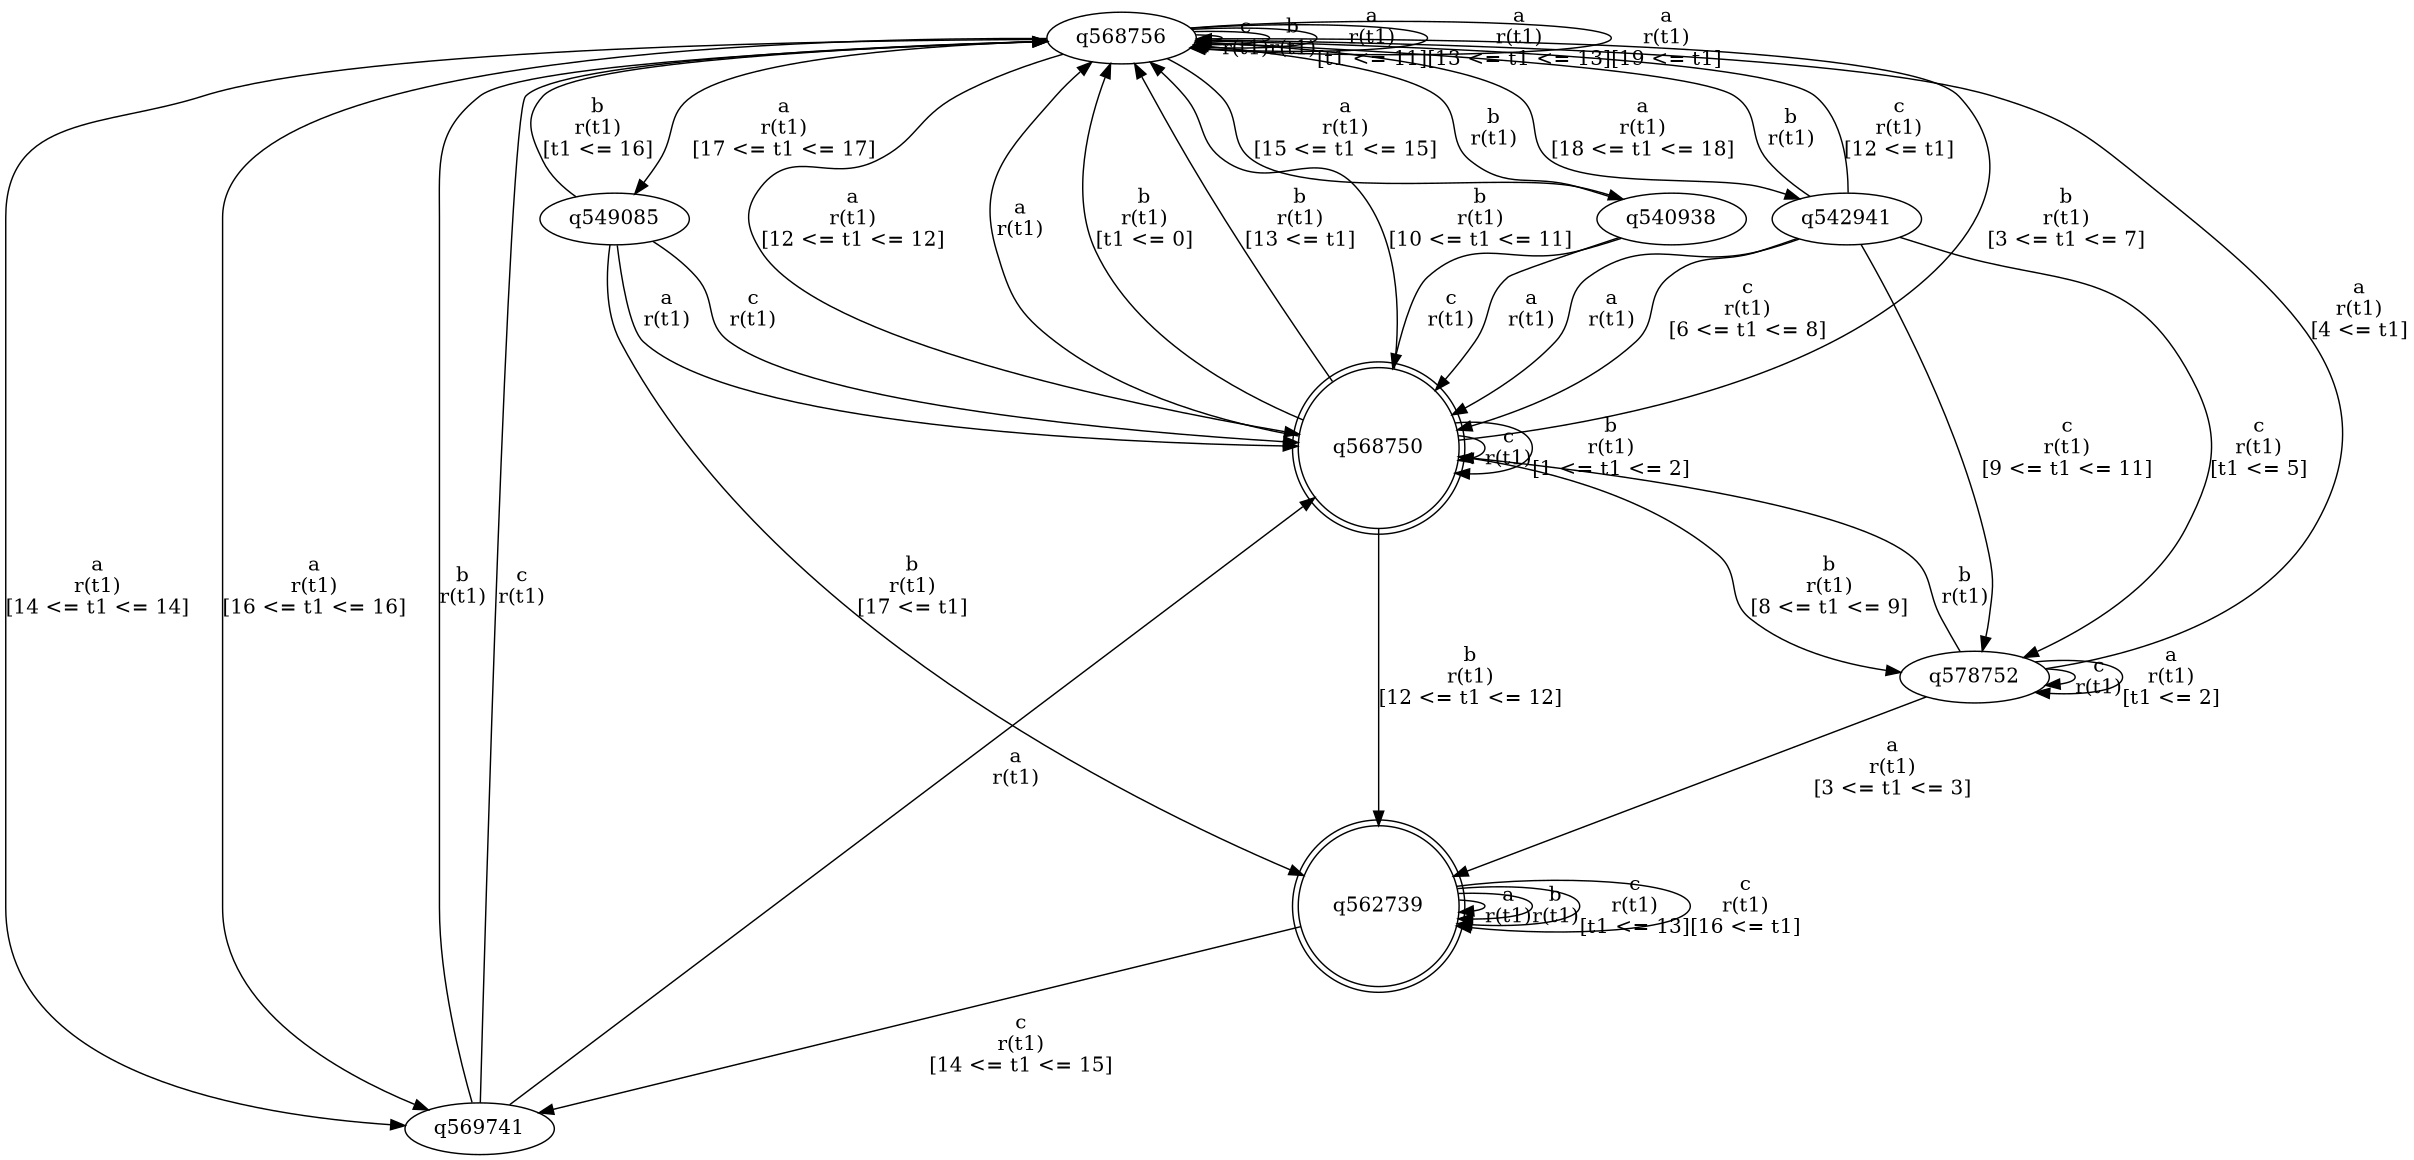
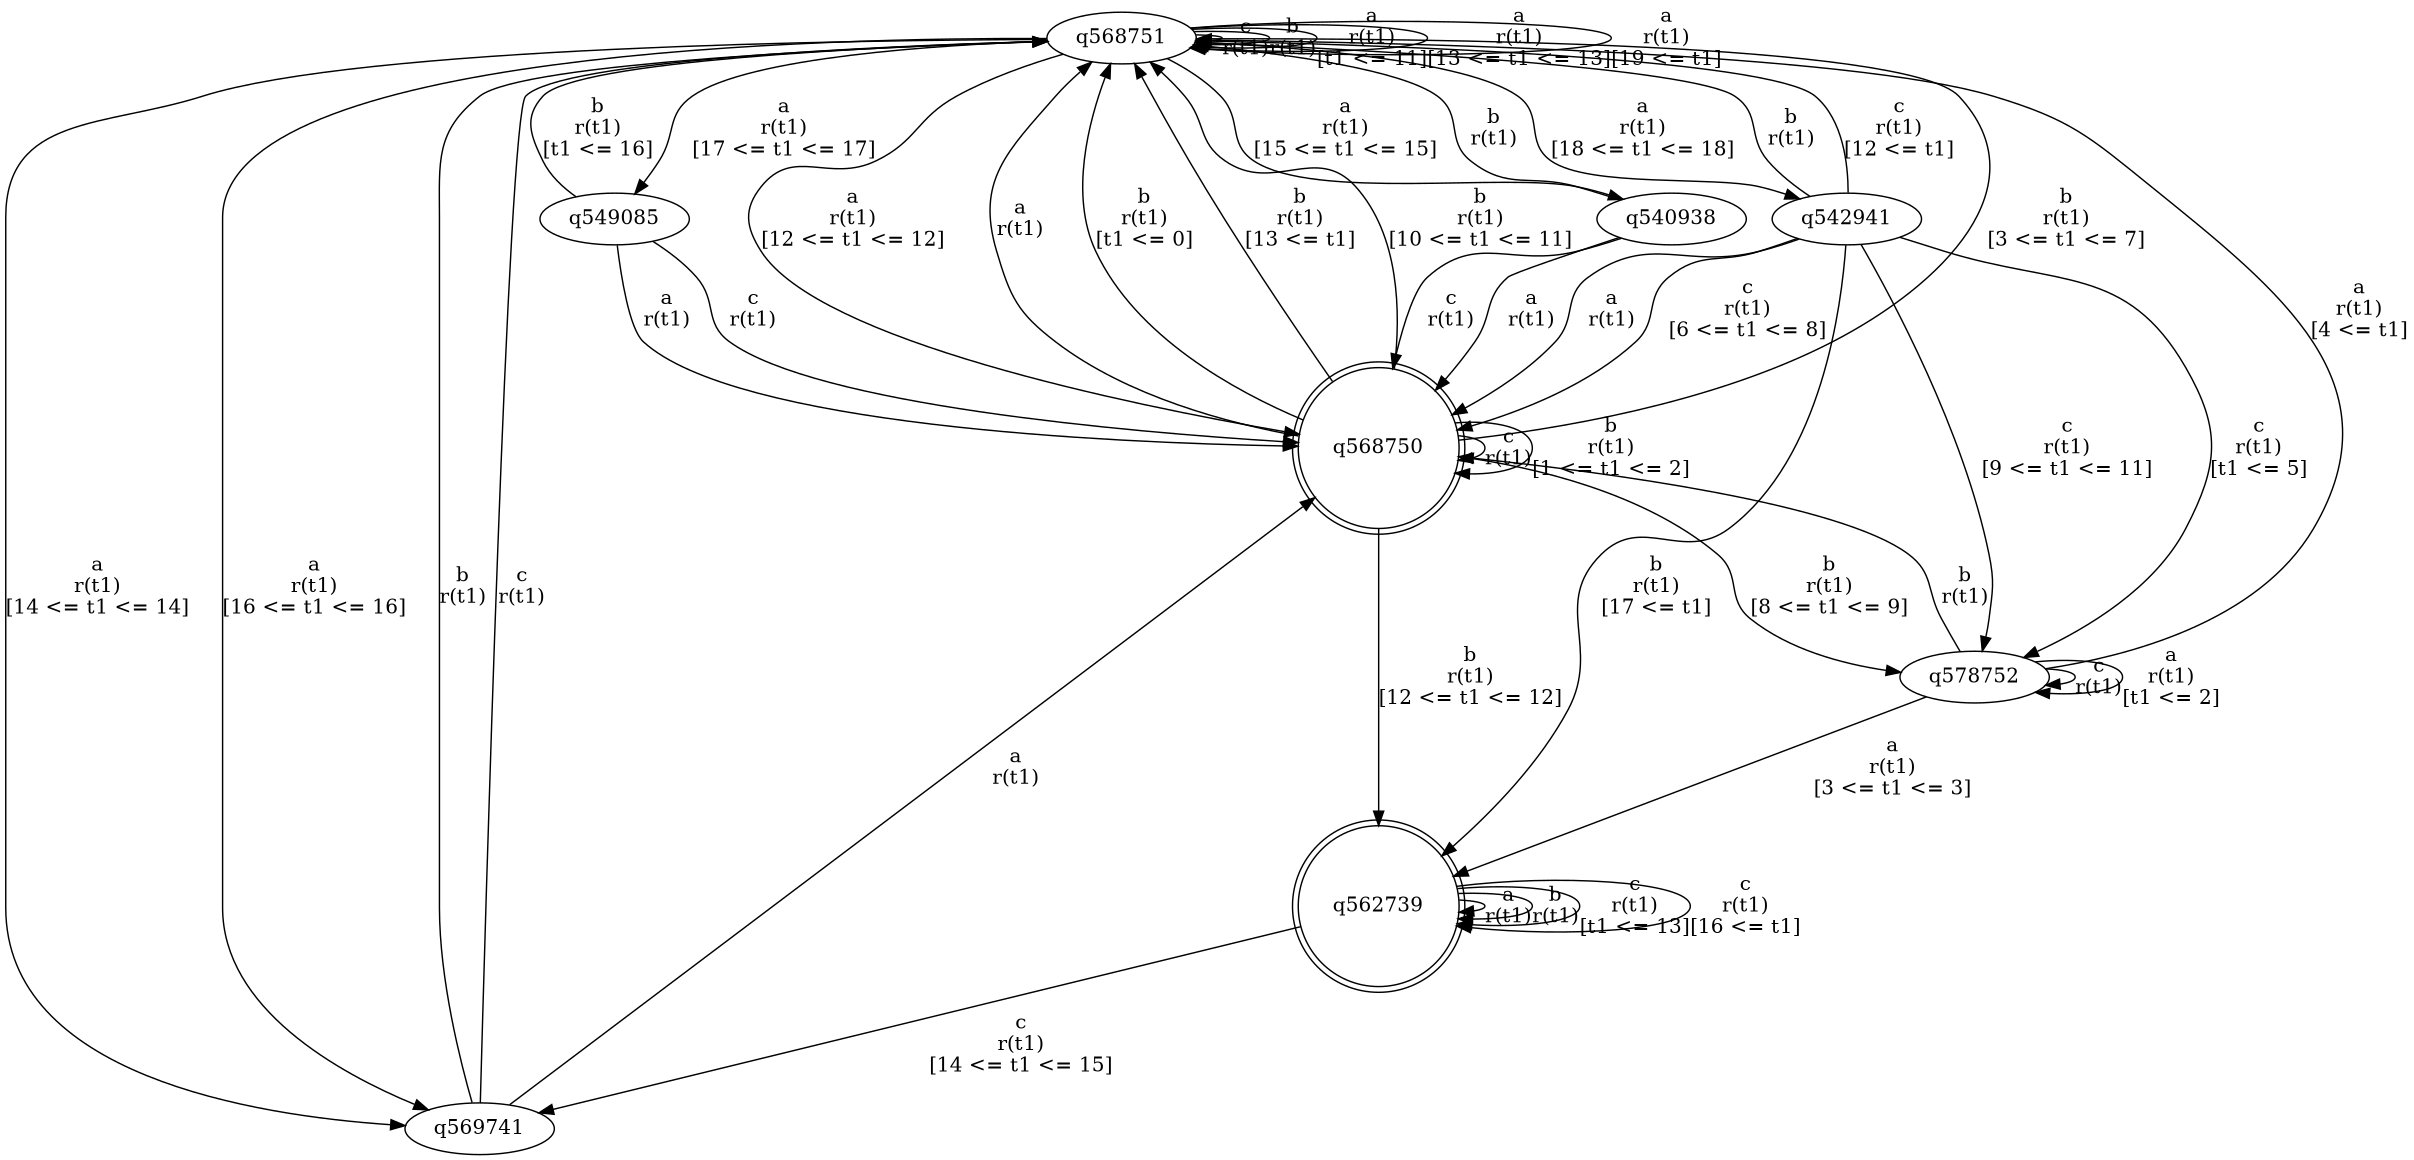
node "q568756": label "q568756" -> "q568751"
edge "q549085" -> "q562739": now "q542941" -> "q562739"
